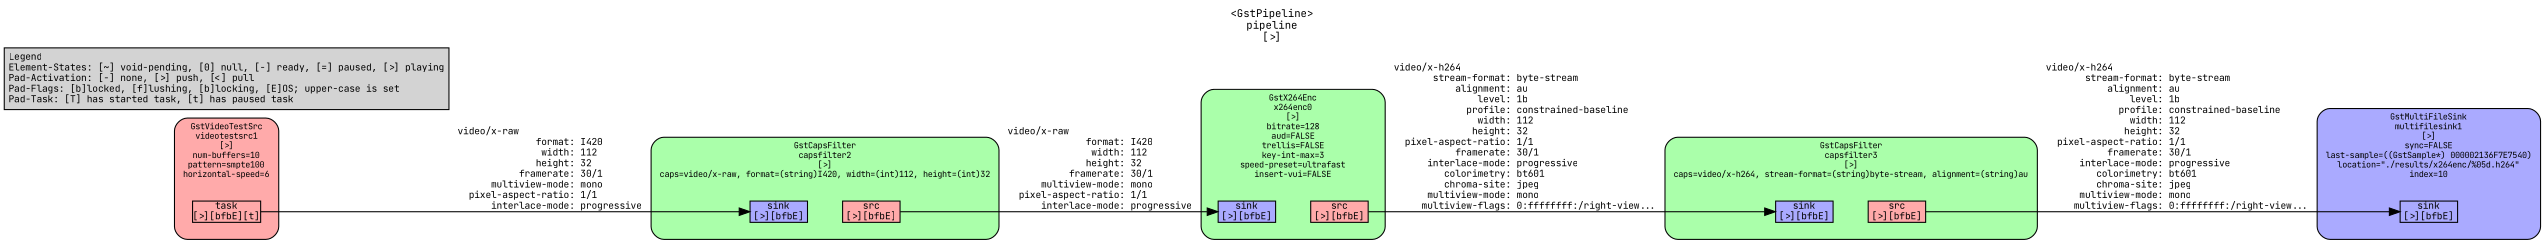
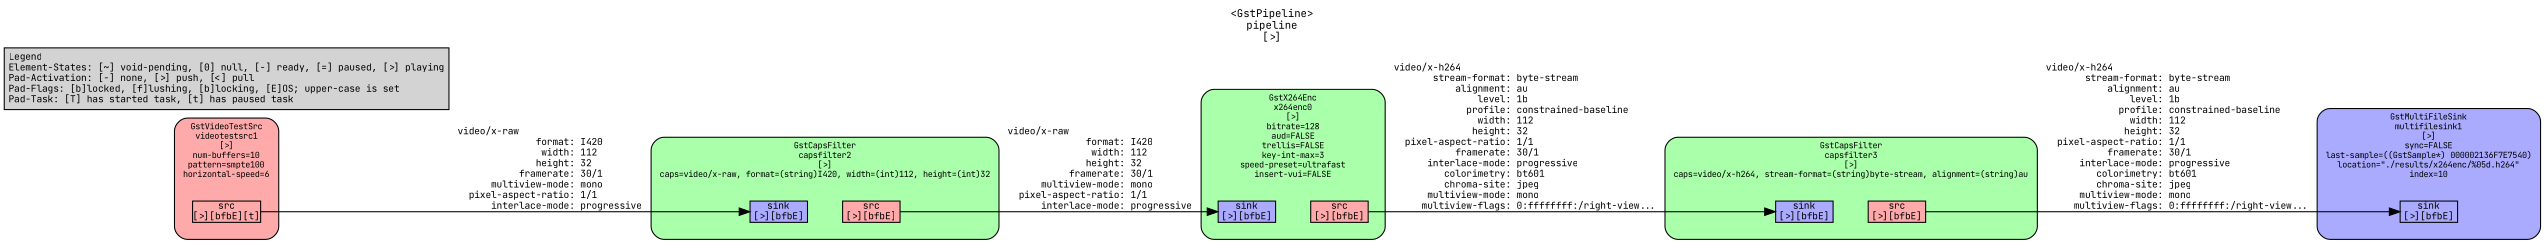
node "task [>][bfbE][t]": label "task [>][bfbE][t]" -> "src [>][bfbE][t]"
